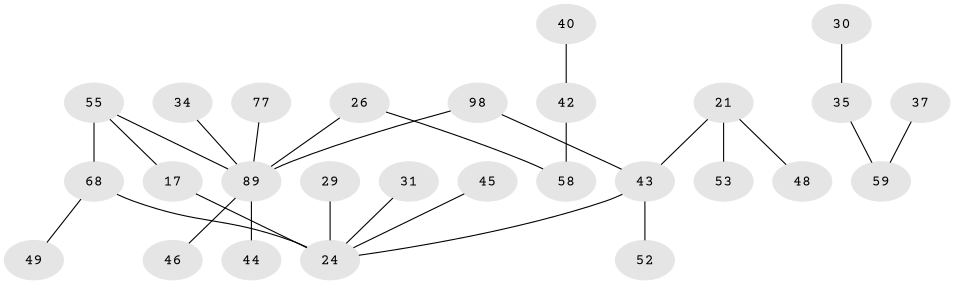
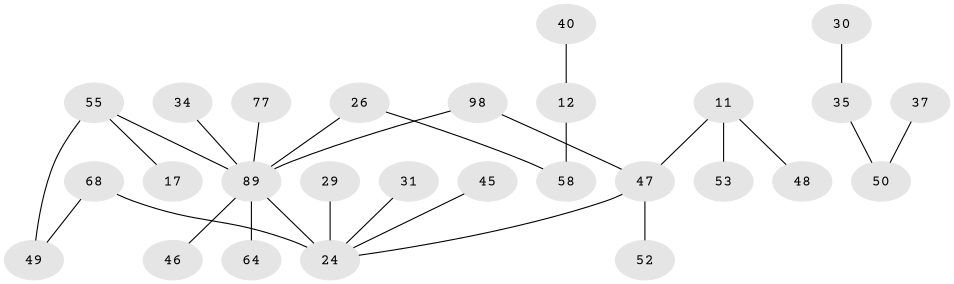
node "42": label "42" -> "12"
node "21": label "21" -> "11"
edge "55" -- "68": now "55" -- "49"
node "43": label "43" -> "47"
node "59": label "59" -> "50"
edge "17" -- "24": now "89" -- "24"
node "44": label "44" -> "64"
